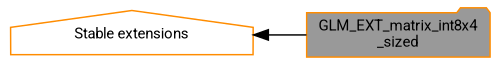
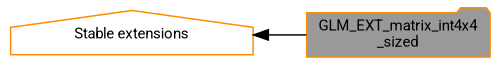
node "GLM_EXT_matrix_int8x4 _sized": label "GLM_EXT_matrix_int8x4 _sized" -> "GLM_EXT_matrix_int4x4 _sized"
